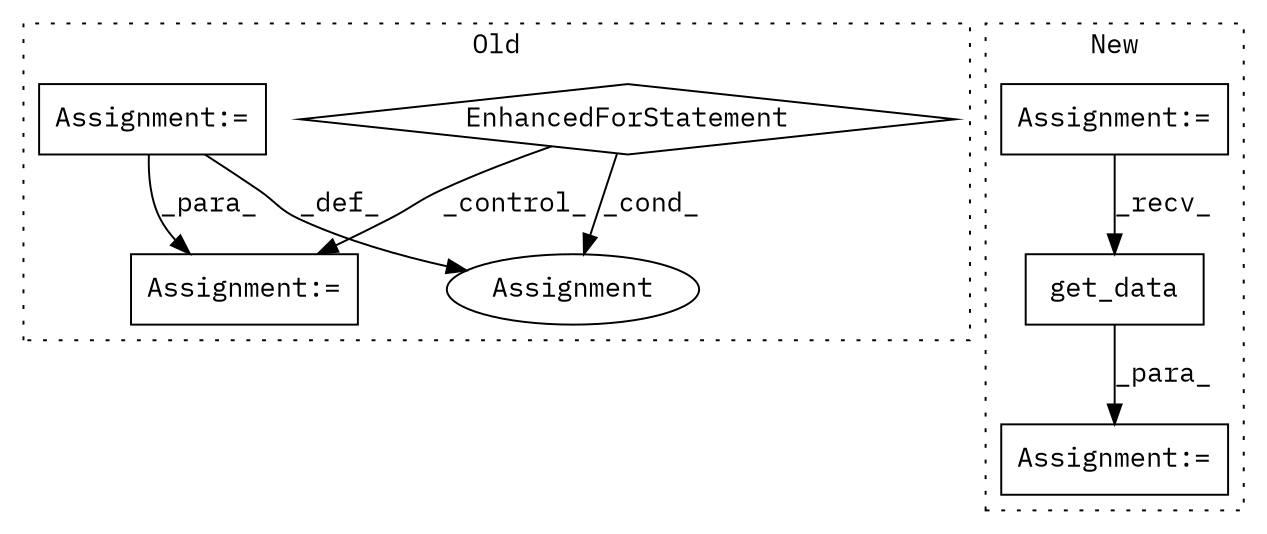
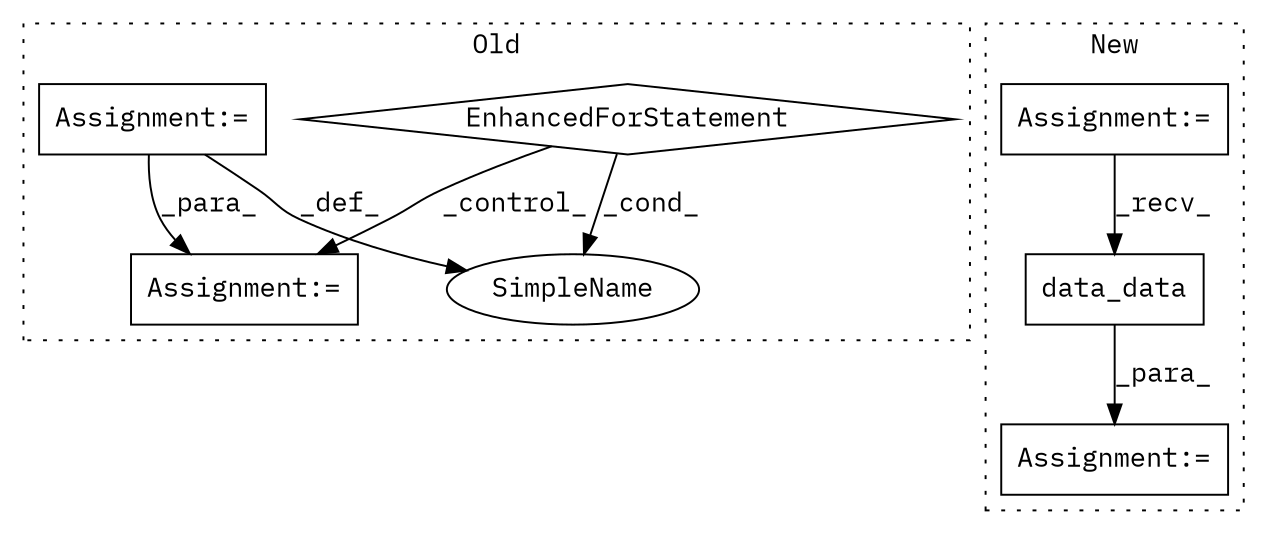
node "Assignment": label "Assignment" -> "SimpleName"
node "get_data": label "get_data" -> "data_data"
